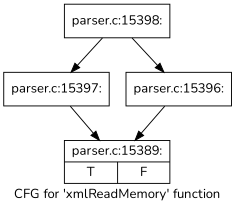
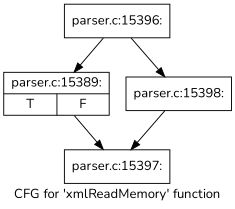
edge "parser.c:15398:" -> "parser.c:15396:": reversed
edge "parser.c:15397:" -> "parser.c:15389:": reversed
